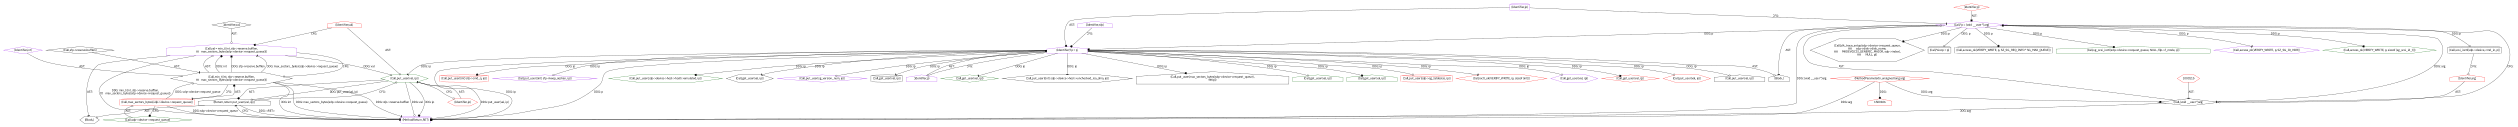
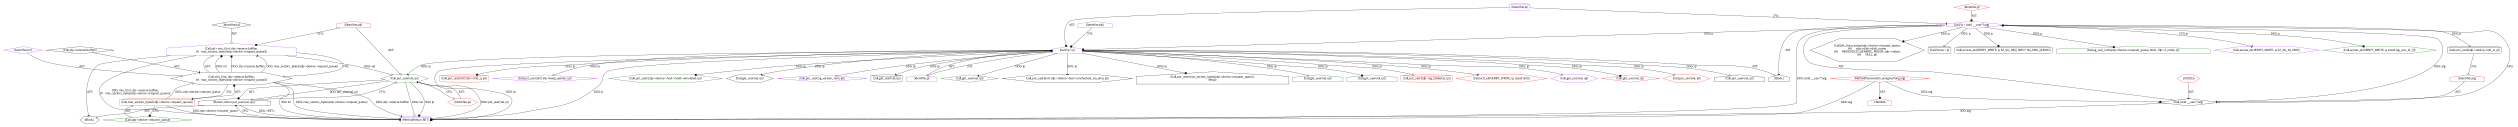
edge "(Call,*p = (void __user *)arg)" -> "(Call,access_ok(VERIFY_WRITE, p, SZ_SG_IO_HDR))": label "DDG: p" -> "CFG: p"
node "(Identifier,*ip = p)": label "(Identifier,*ip = p)" -> "(Call,*ip = p)"
edge "(MethodParameterIn,unsigned long arg)" -> "1500106": label "DDG: " -> "AST: "
